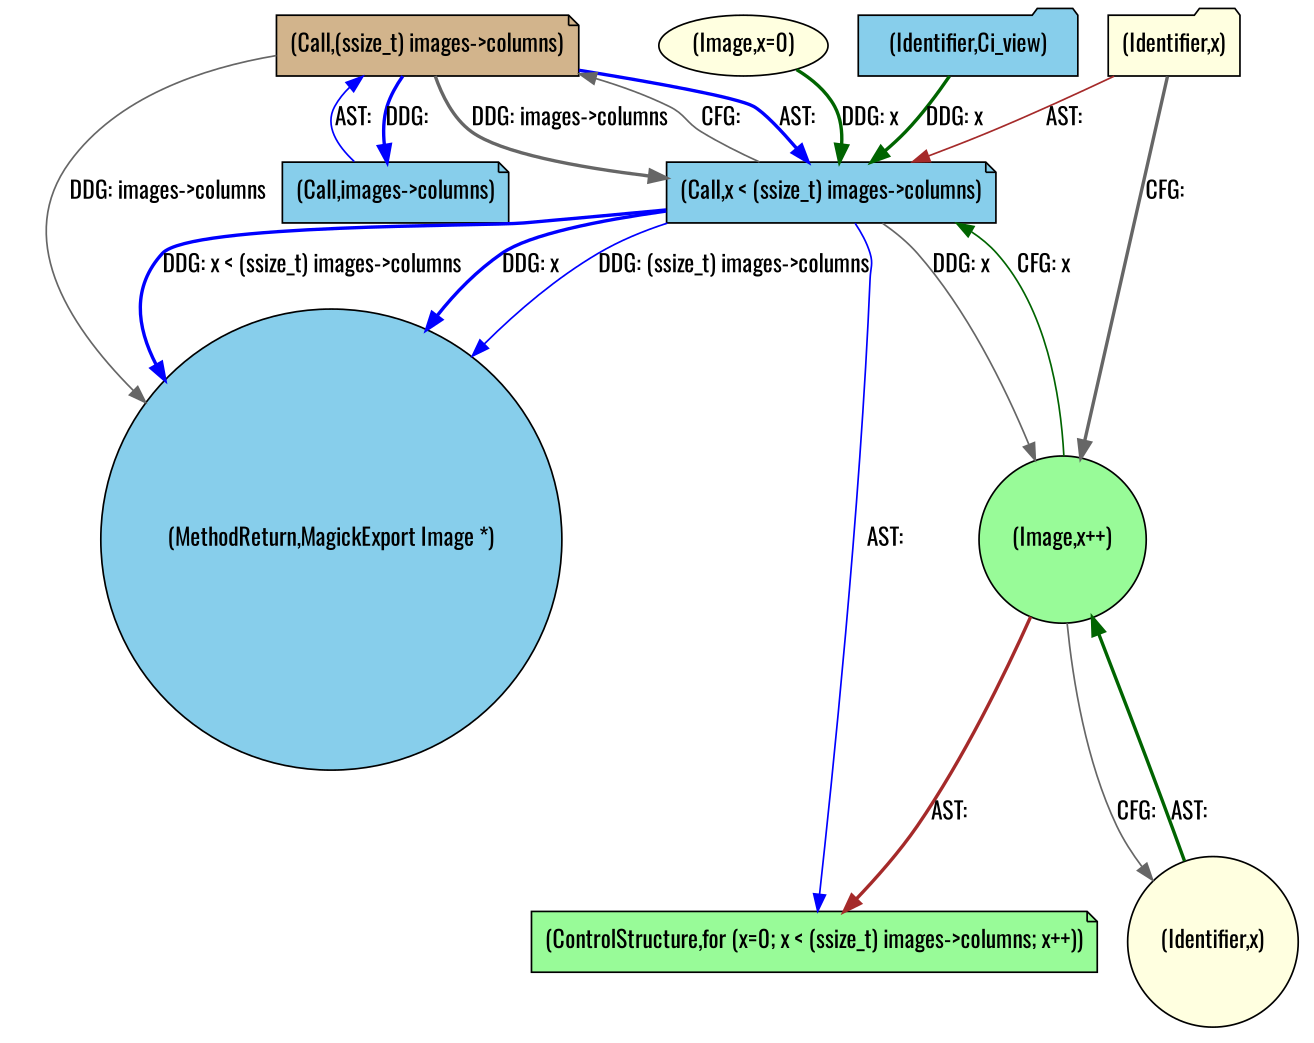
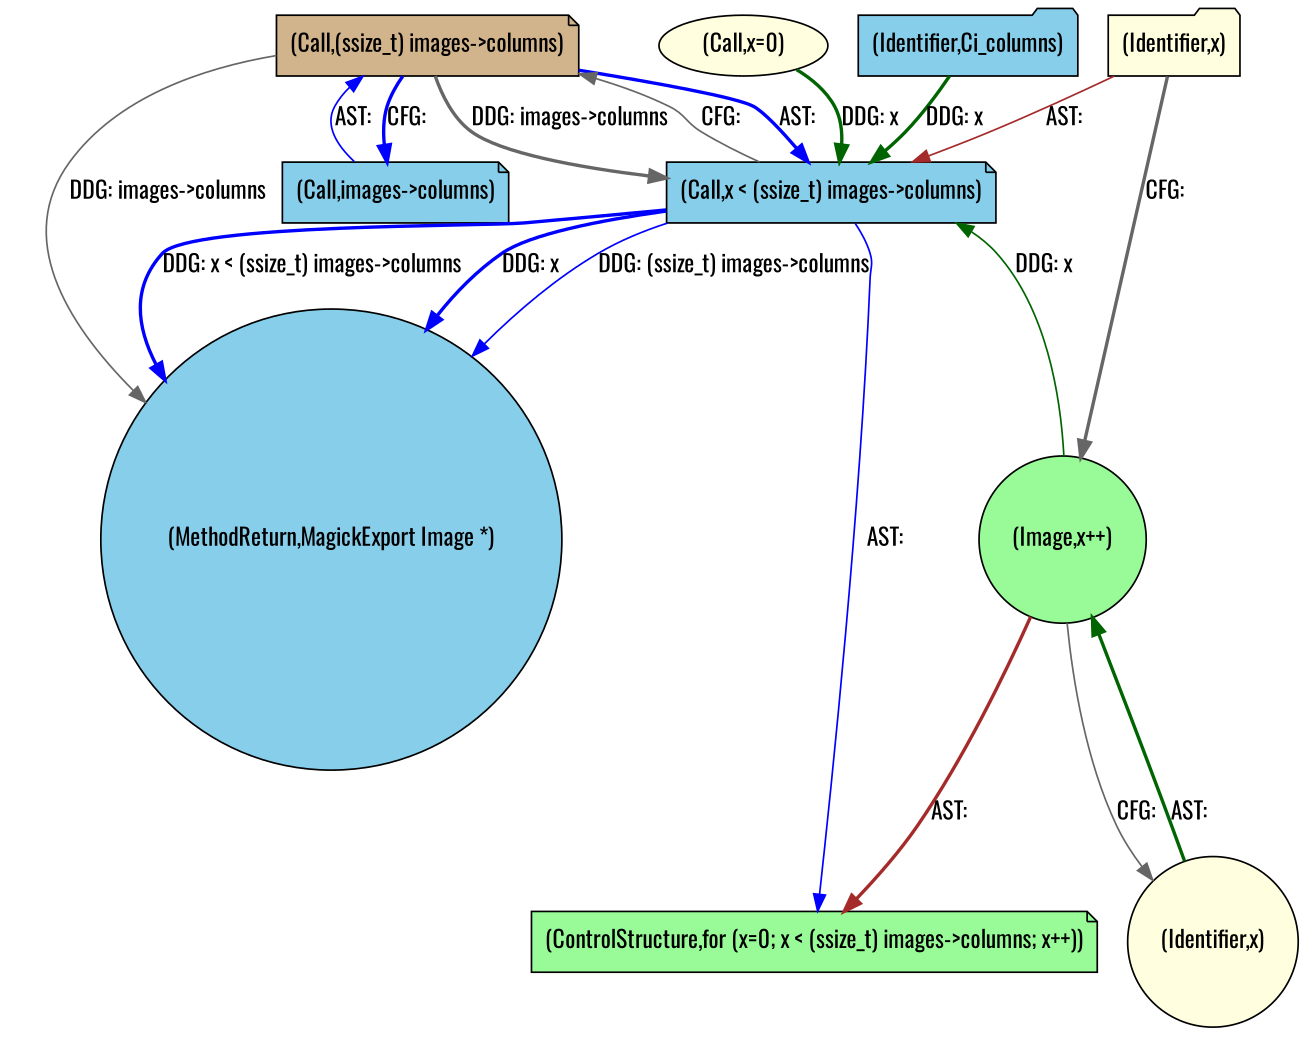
node "(Image,x=0)": label "(Image,x=0)" -> "(Call,x=0)"
node "(Identifier,Ci_view)": label "(Identifier,Ci_view)" -> "(Identifier,Ci_columns)"
edge "(Call,(ssize_t) images->columns)" -> "(Call,images->columns)": label "DDG: " -> "CFG: "
edge "(Image,x++)" -> "(Call,x < (ssize_t) images->columns)": label "CFG: x" -> "DDG: x"
edge "(Call,x < (ssize_t) images->columns)" -> "(Image,x++)": removed, label "DDG: x"
